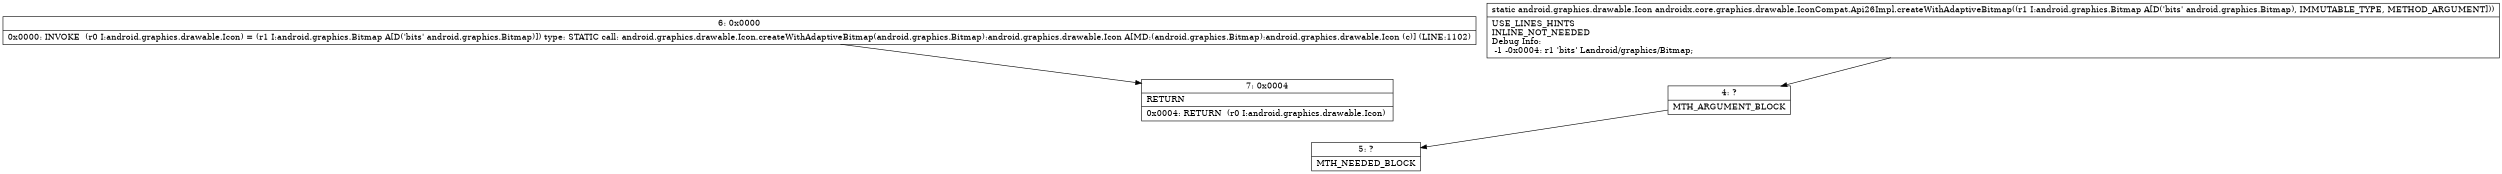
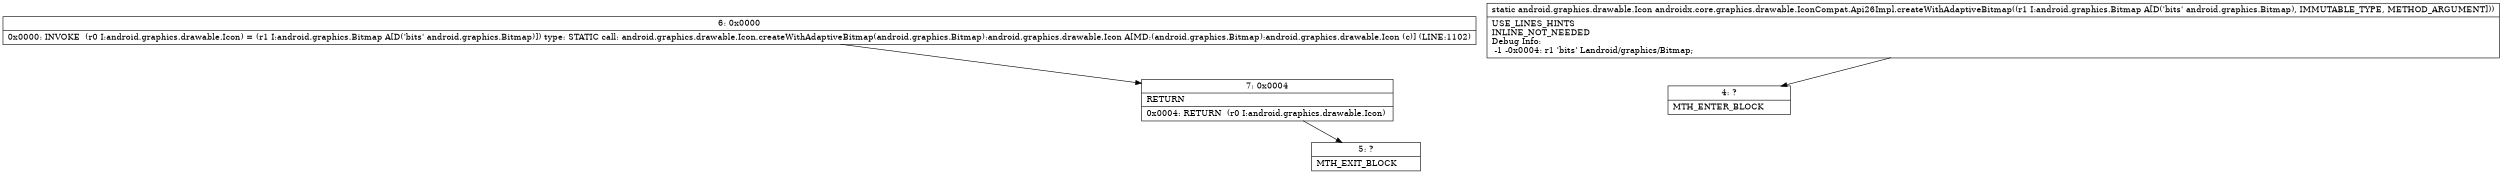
node "4: ?": text "MTH_ARGUMENT_BLOCK" -> "MTH_ENTER_BLOCK"
edge "4: ?" -> "5: ?": now "7: 0x0004" -> "5: ?"
node "5: ?": text "MTH_NEEDED_BLOCK" -> "MTH_EXIT_BLOCK"
